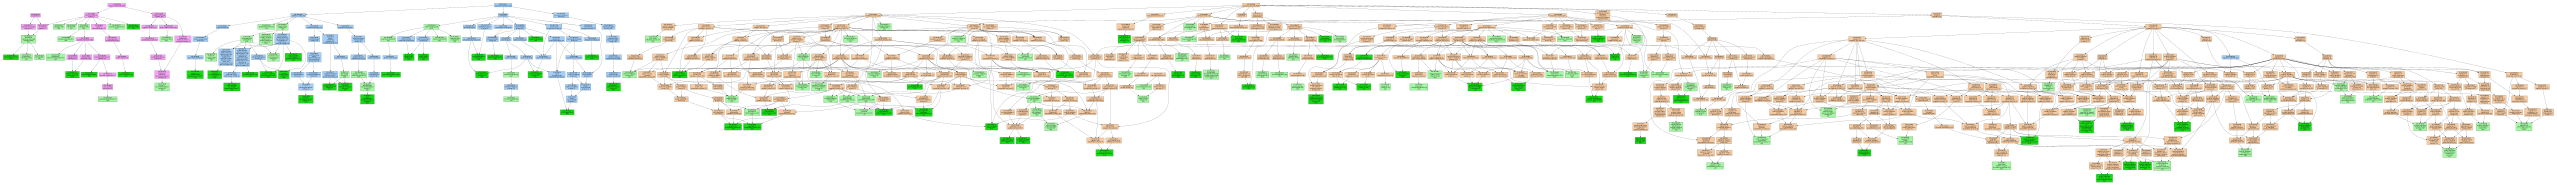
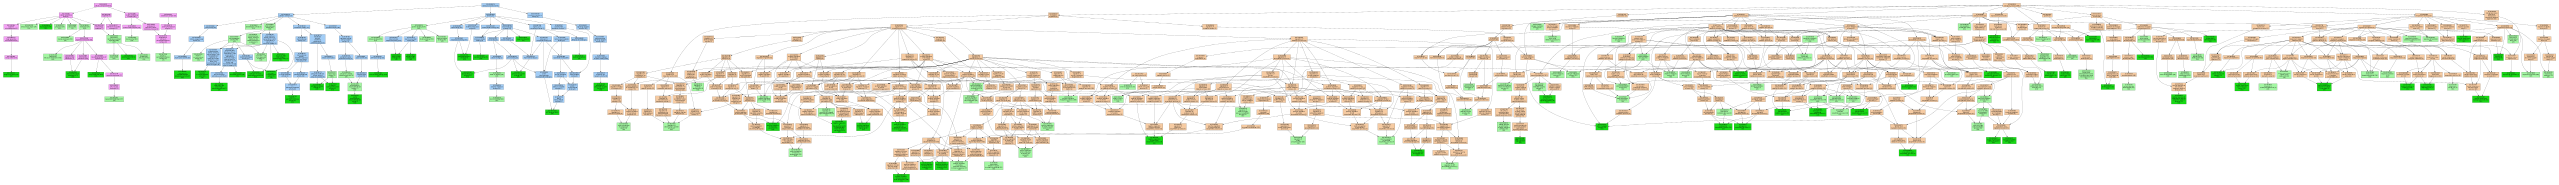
node "GO:1902494 catalytic complex [22]": removed
node "GO:0042743 hydrogen peroxide metabolic process [5]": removed
node "GO:0071241 cellular response to inorganic substance [3]": fillcolor #17da15 -> #f6cba2
node "GO:0040008 regulation of growth [15]": fillcolor #a2cdf6 -> #f6cba2
node "GO:0030198 extracellular matrix organization [157]": added
node "GO:0002685 regulation of leukocyte migration [3] (1/5)": removed
